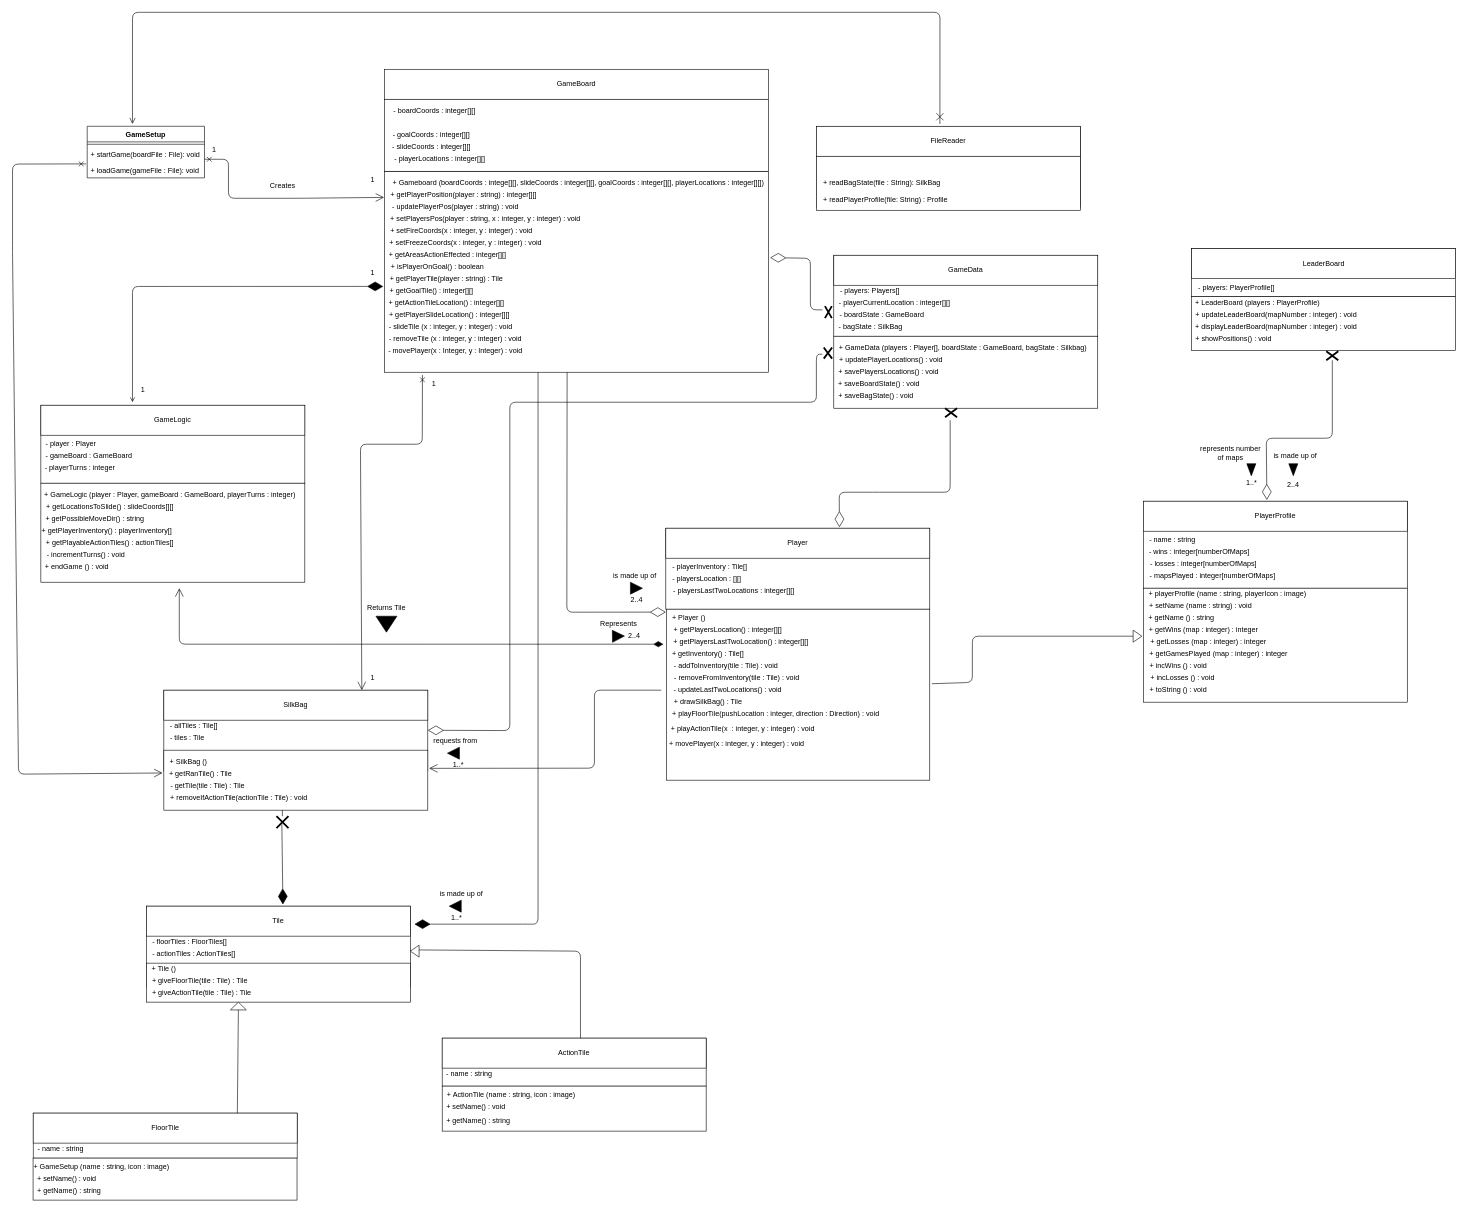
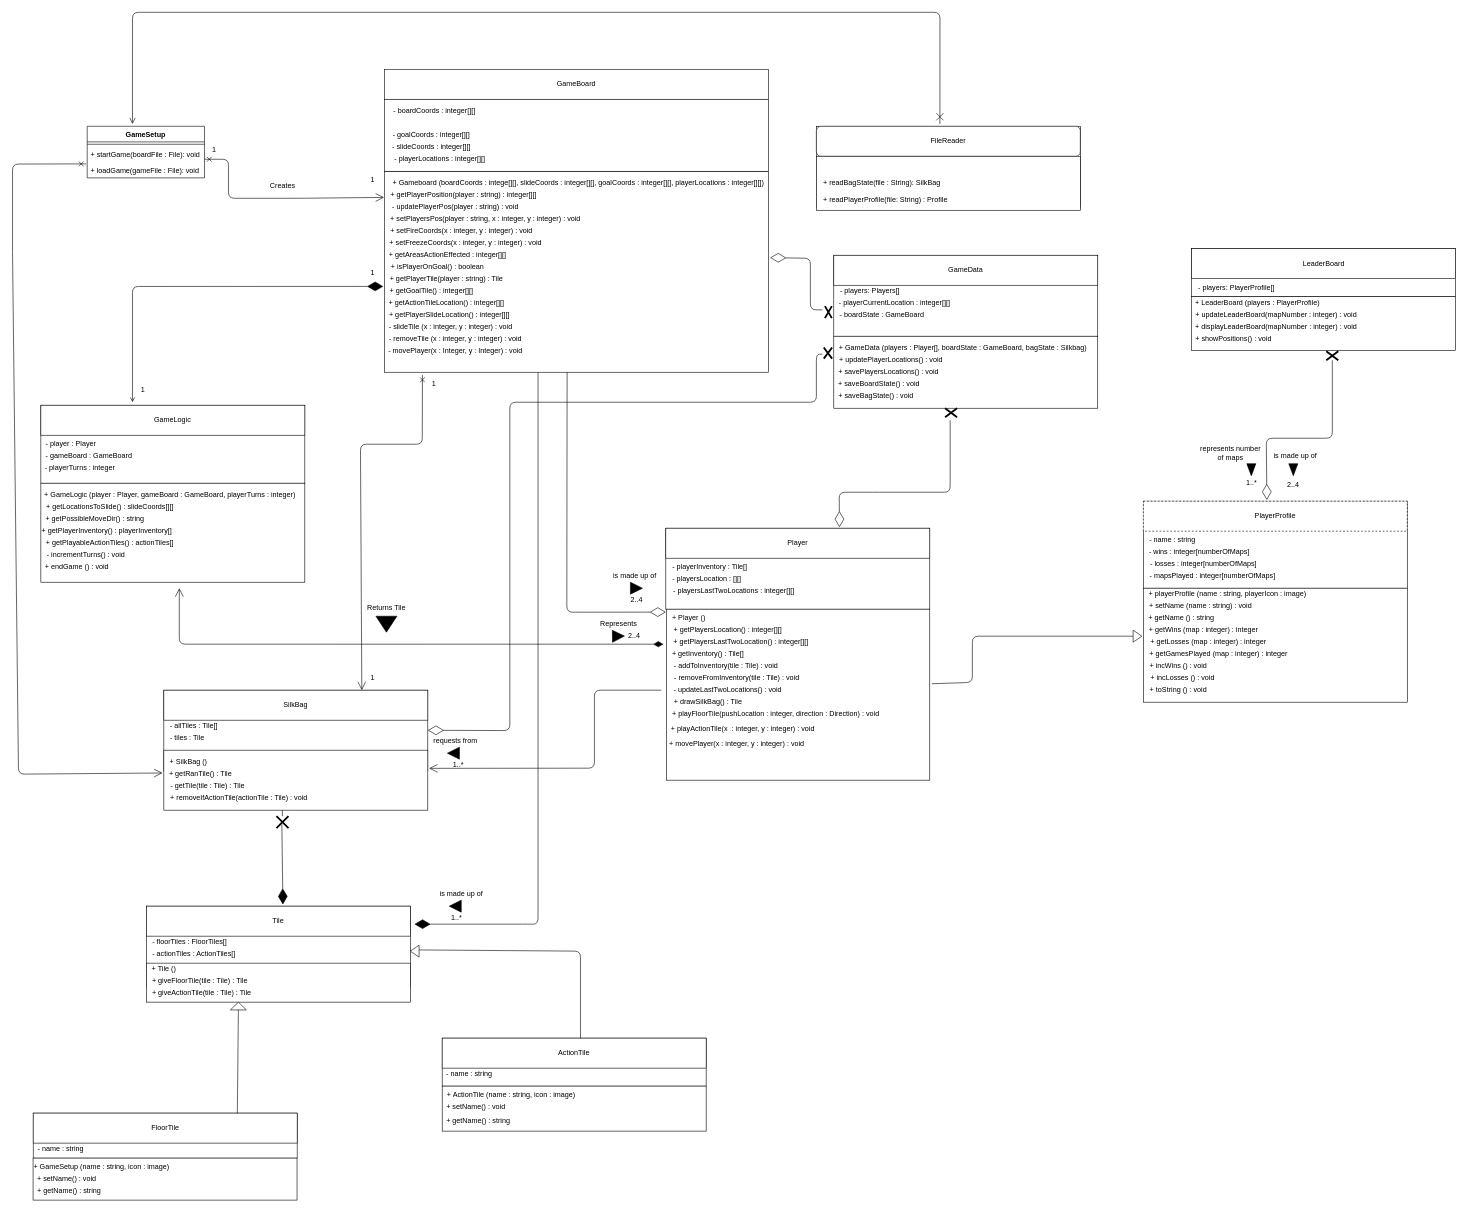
node "FileReader": shape rectangle -> rounded rectangle
node "- bagState : SilkBag": removed
node "PlayerProfile": style solid -> dashed
